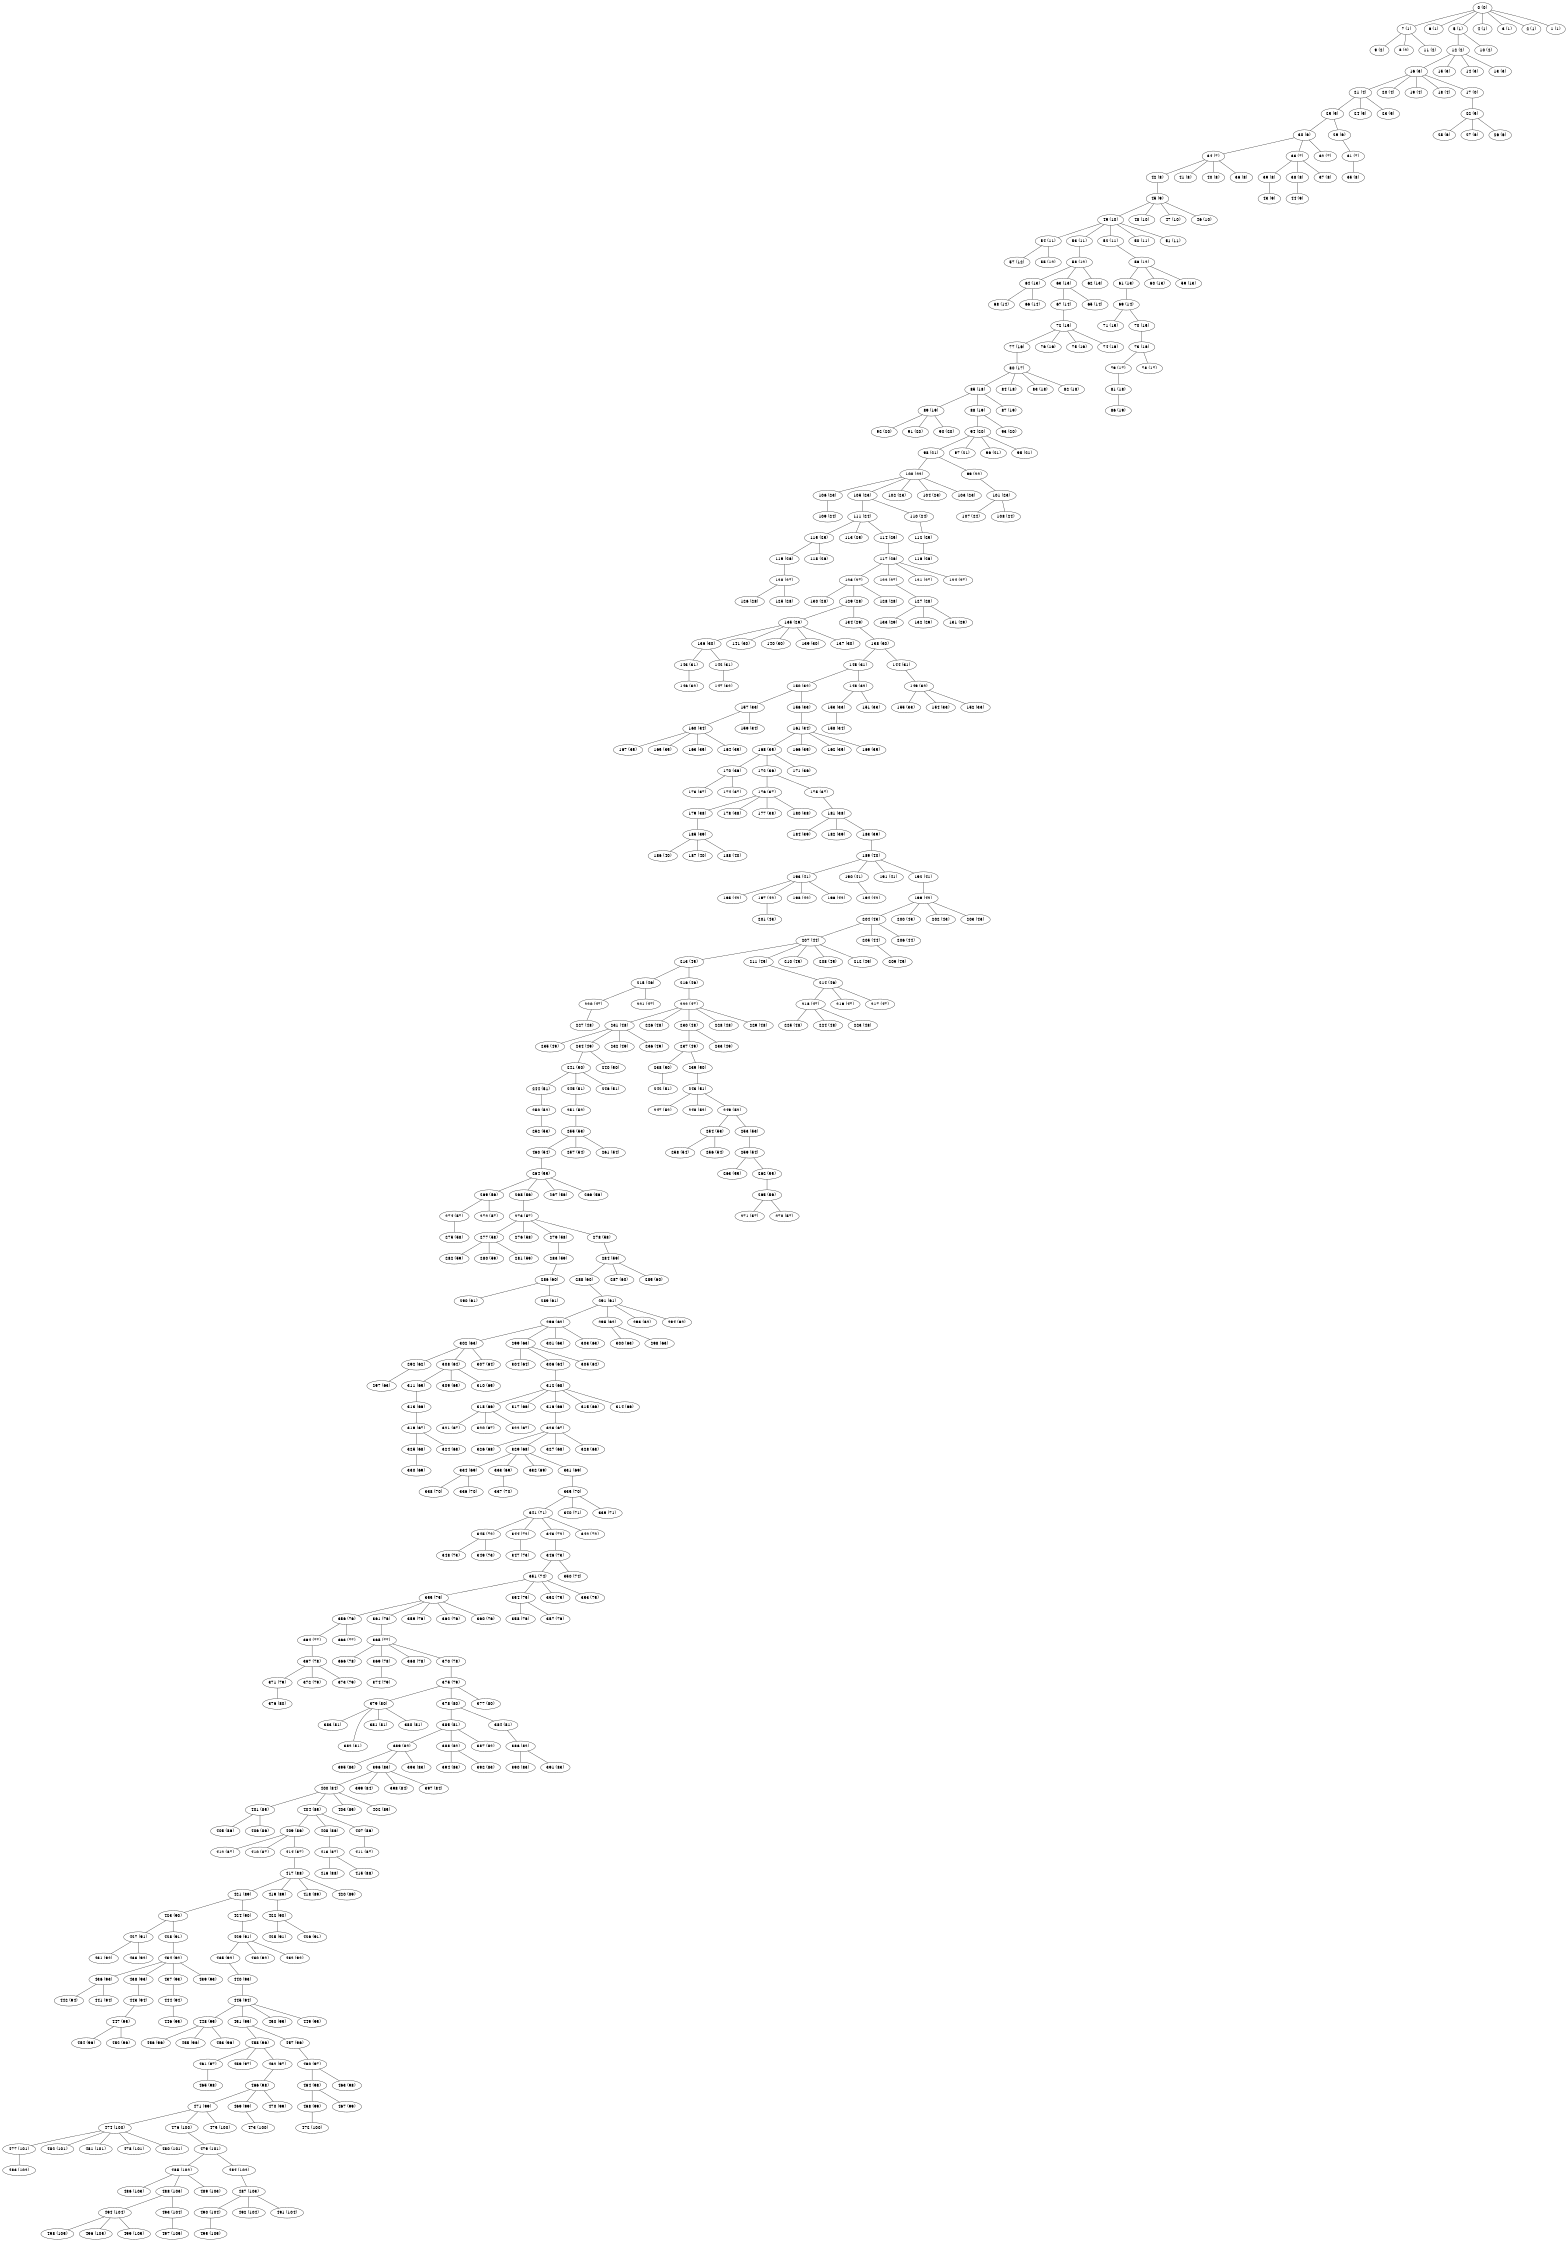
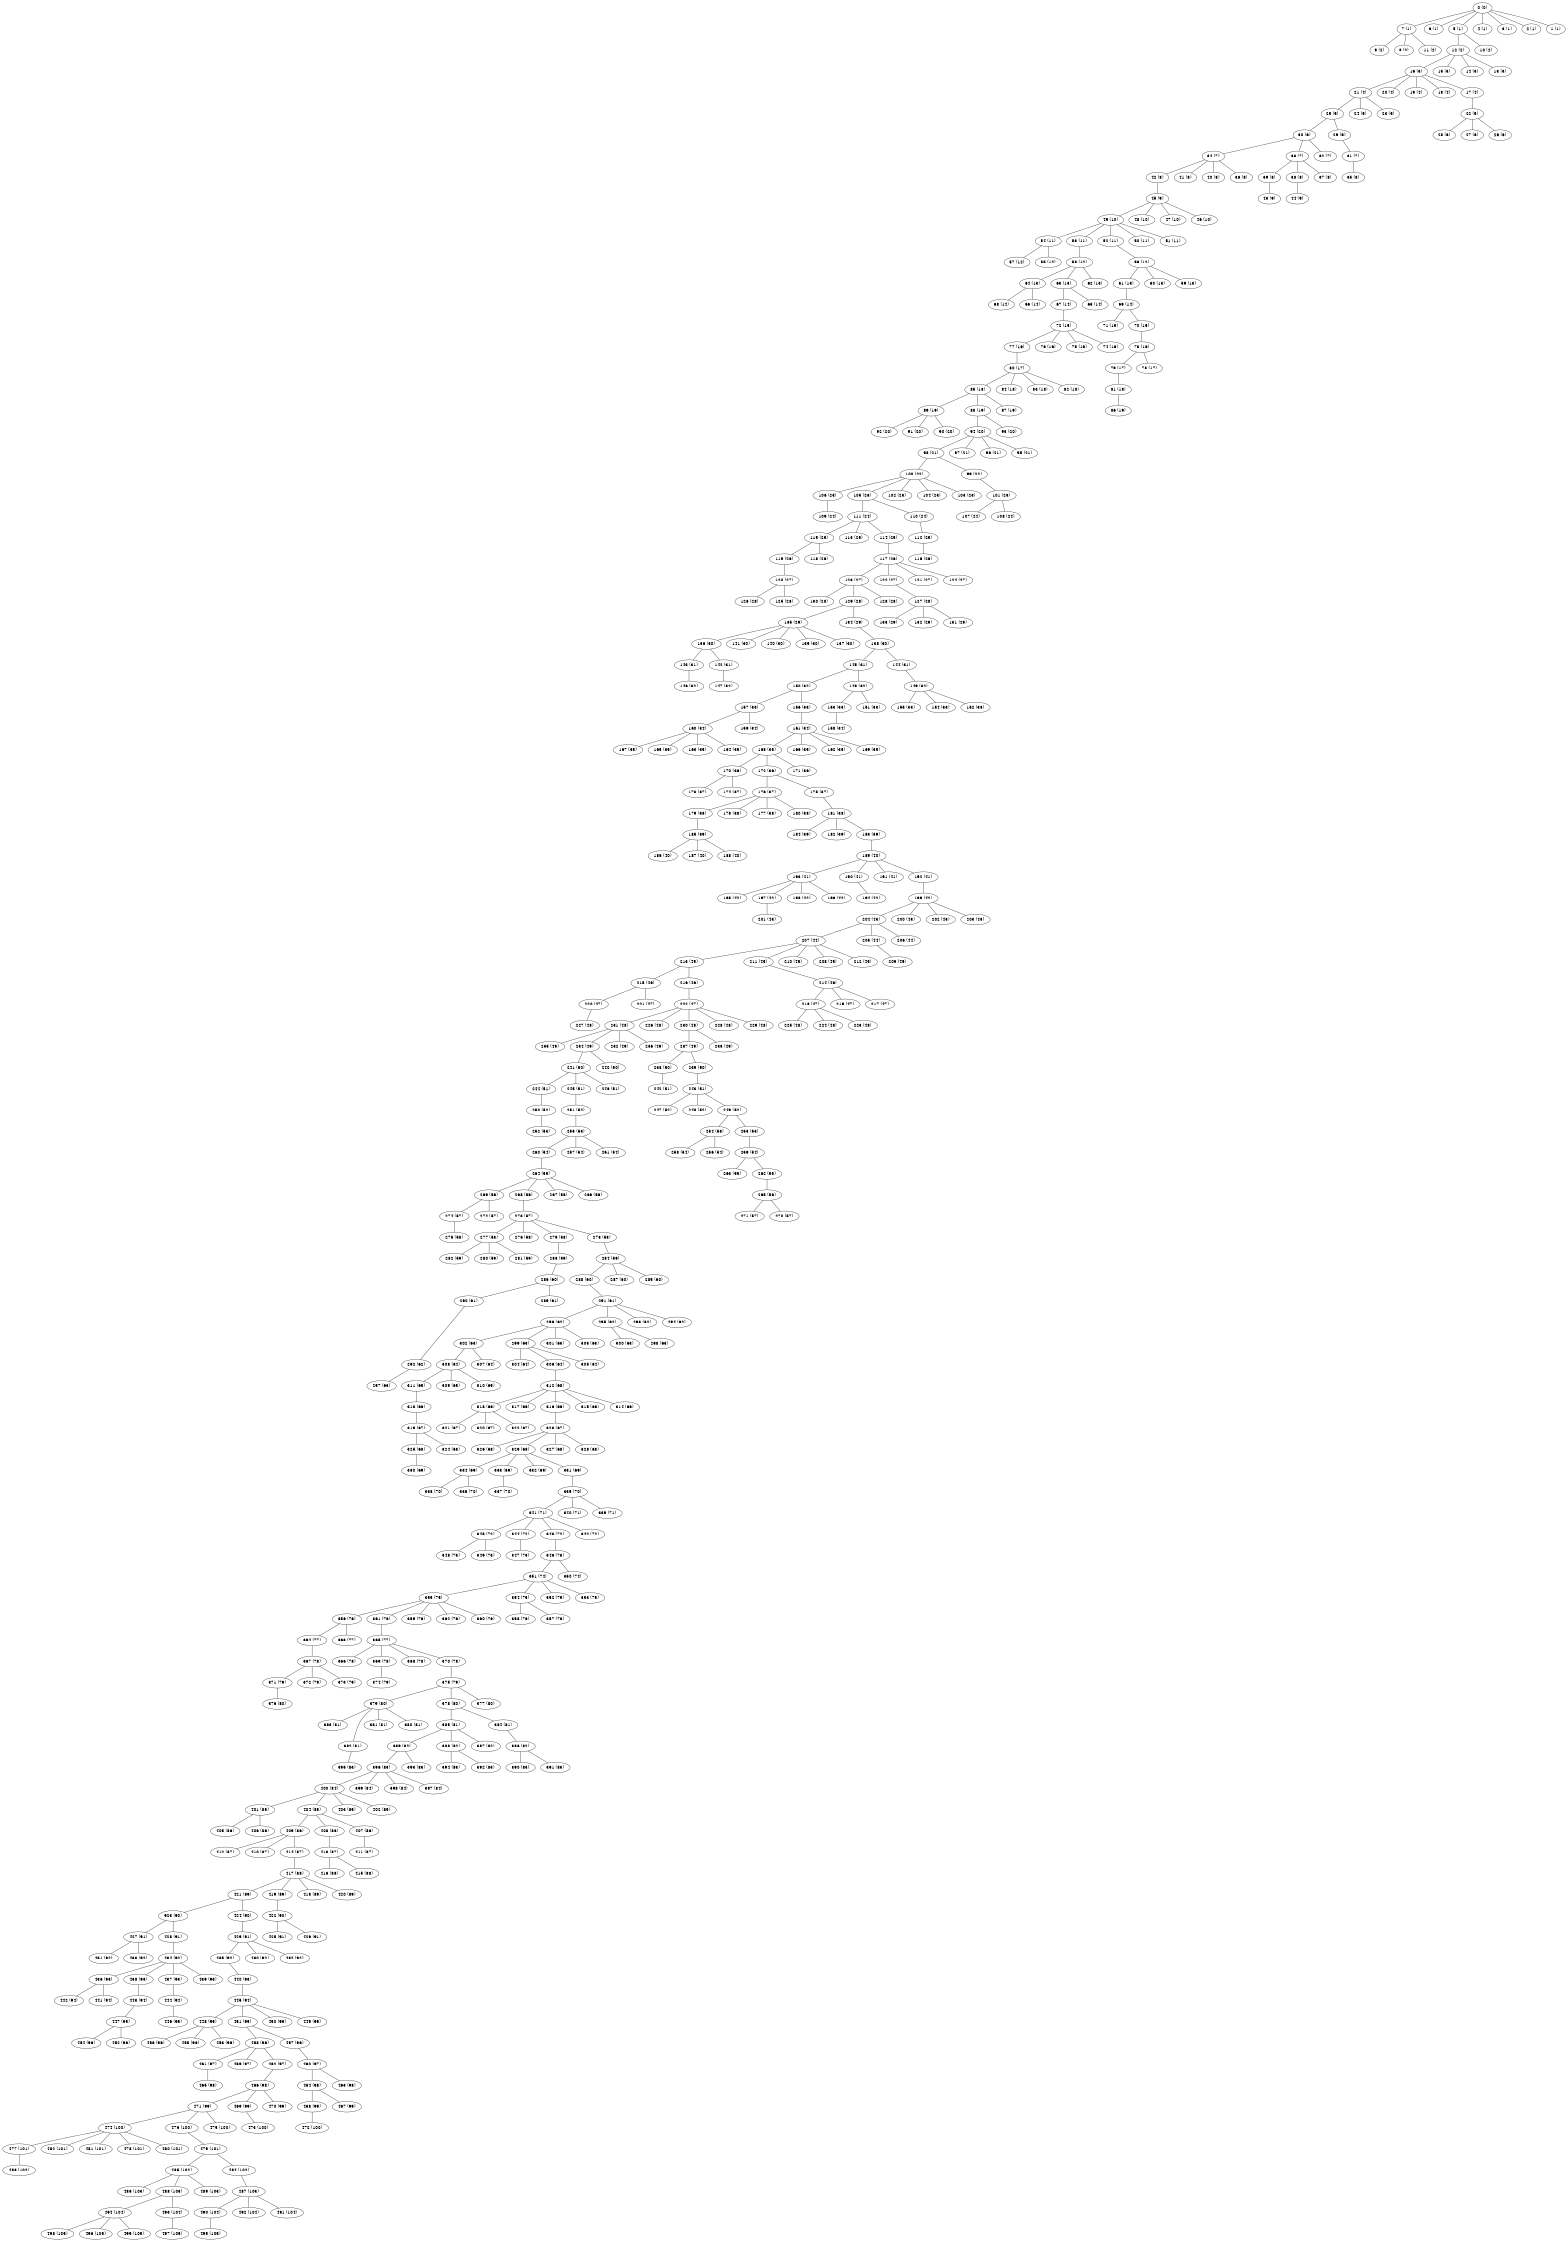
node "17 (0)": label "17 (0)" -> "17 (4)"
node "460 (54)": label "460 (54)" -> "260 (54)"
edge "302 (63)" -- "292 (62)": now "290 (61)" -- "292 (62)"
edge "389 (82)" -- "395 (83)": now "382 (81)" -- "395 (83)"
node "423 (90)": label "423 (90)" -> "923 (90)"
